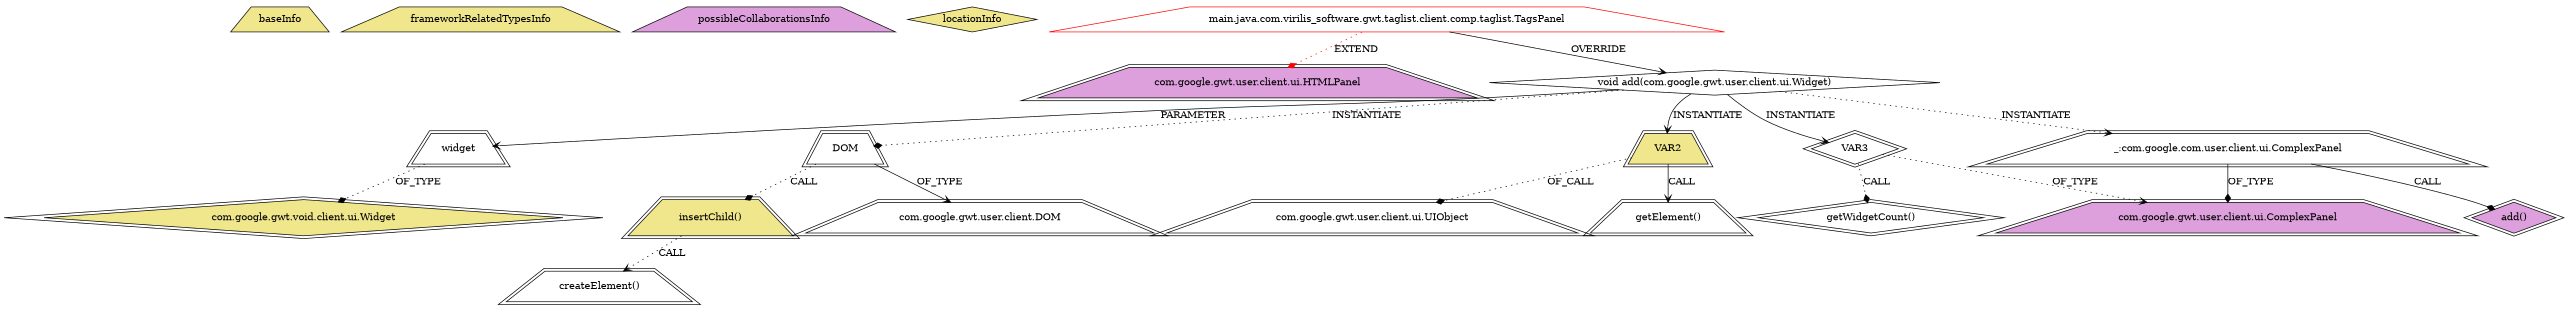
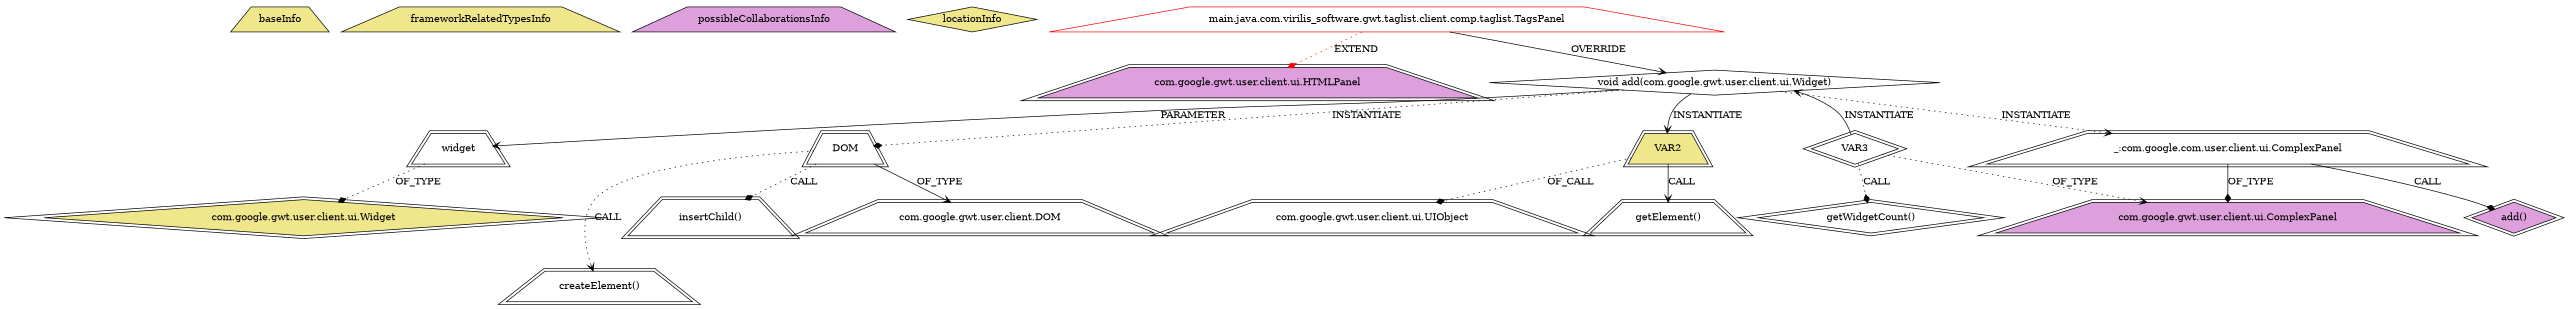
edge "void add(com.google.gwt.user.client.ui.Widget)" -> "VAR3": reversed
node "com.google.gwt.void.client.ui.Widget": label "com.google.gwt.void.client.ui.Widget" -> "com.google.gwt.user.client.ui.Widget"
node "insertChild()": fillcolor khaki -> white
edge "insertChild()" -> "createElement()": now "DOM" -> "createElement()"
